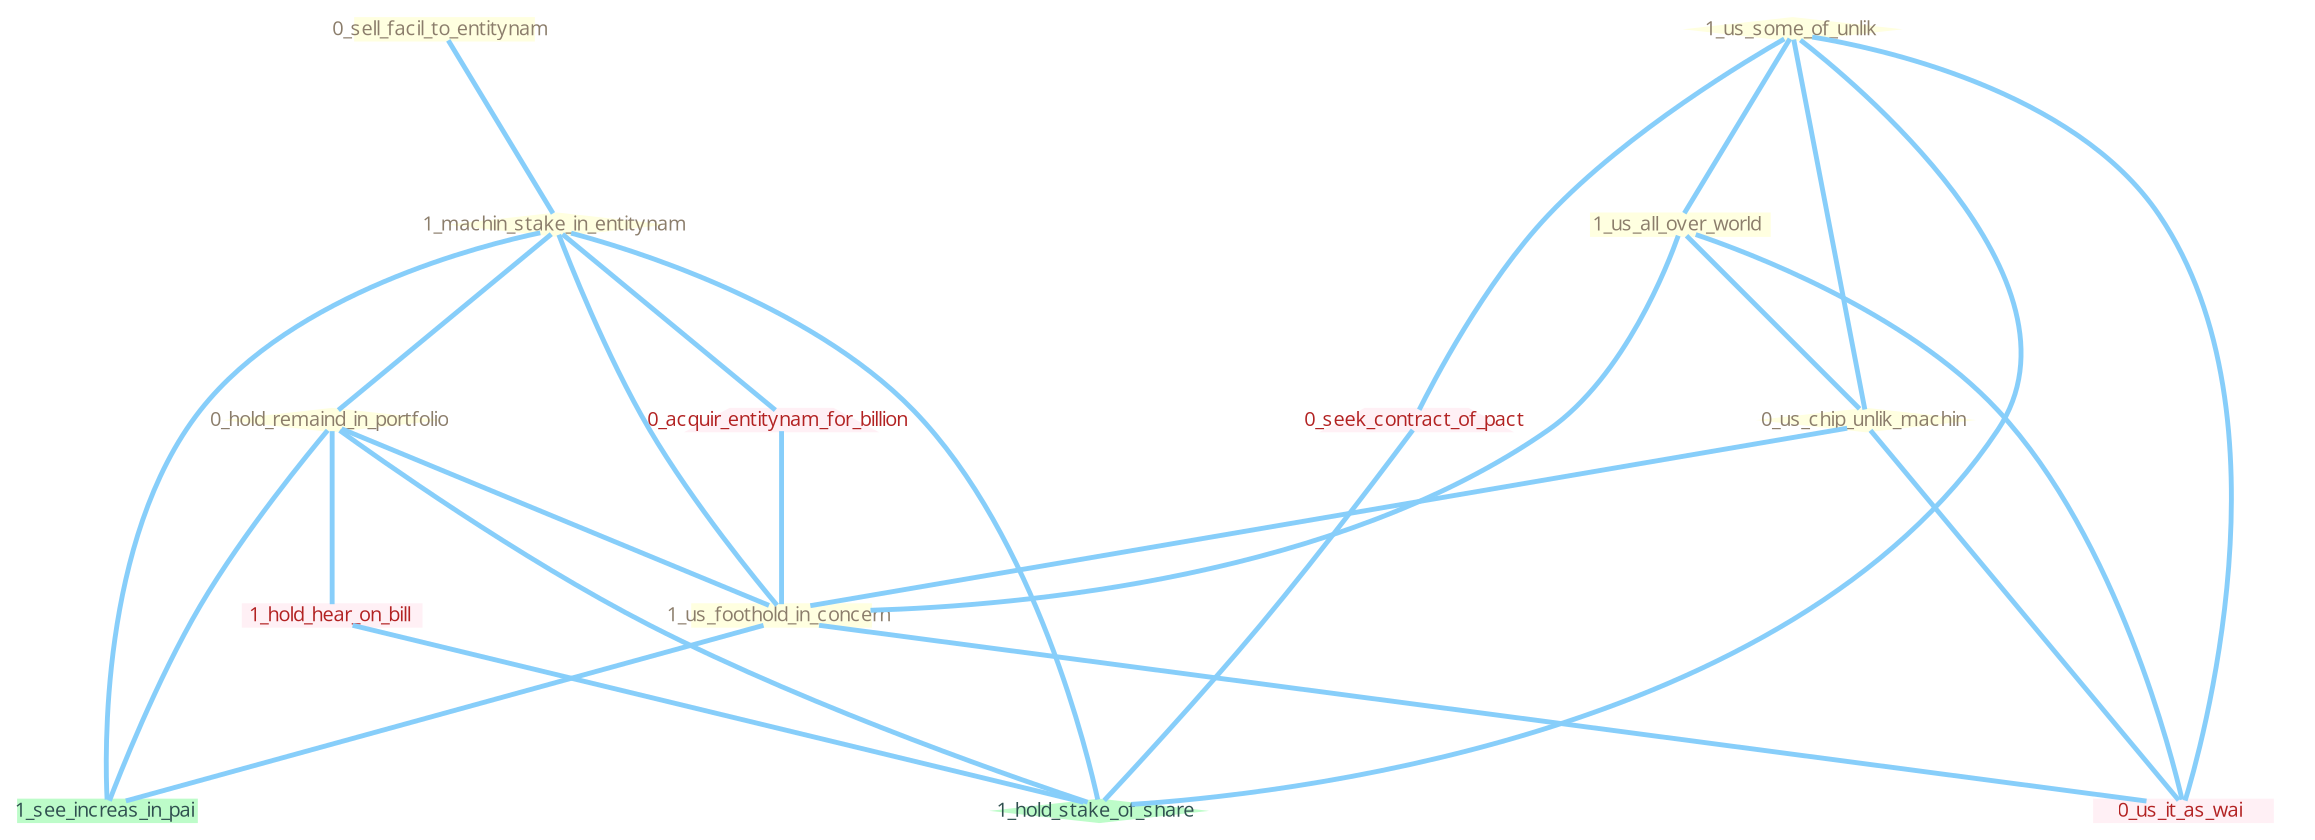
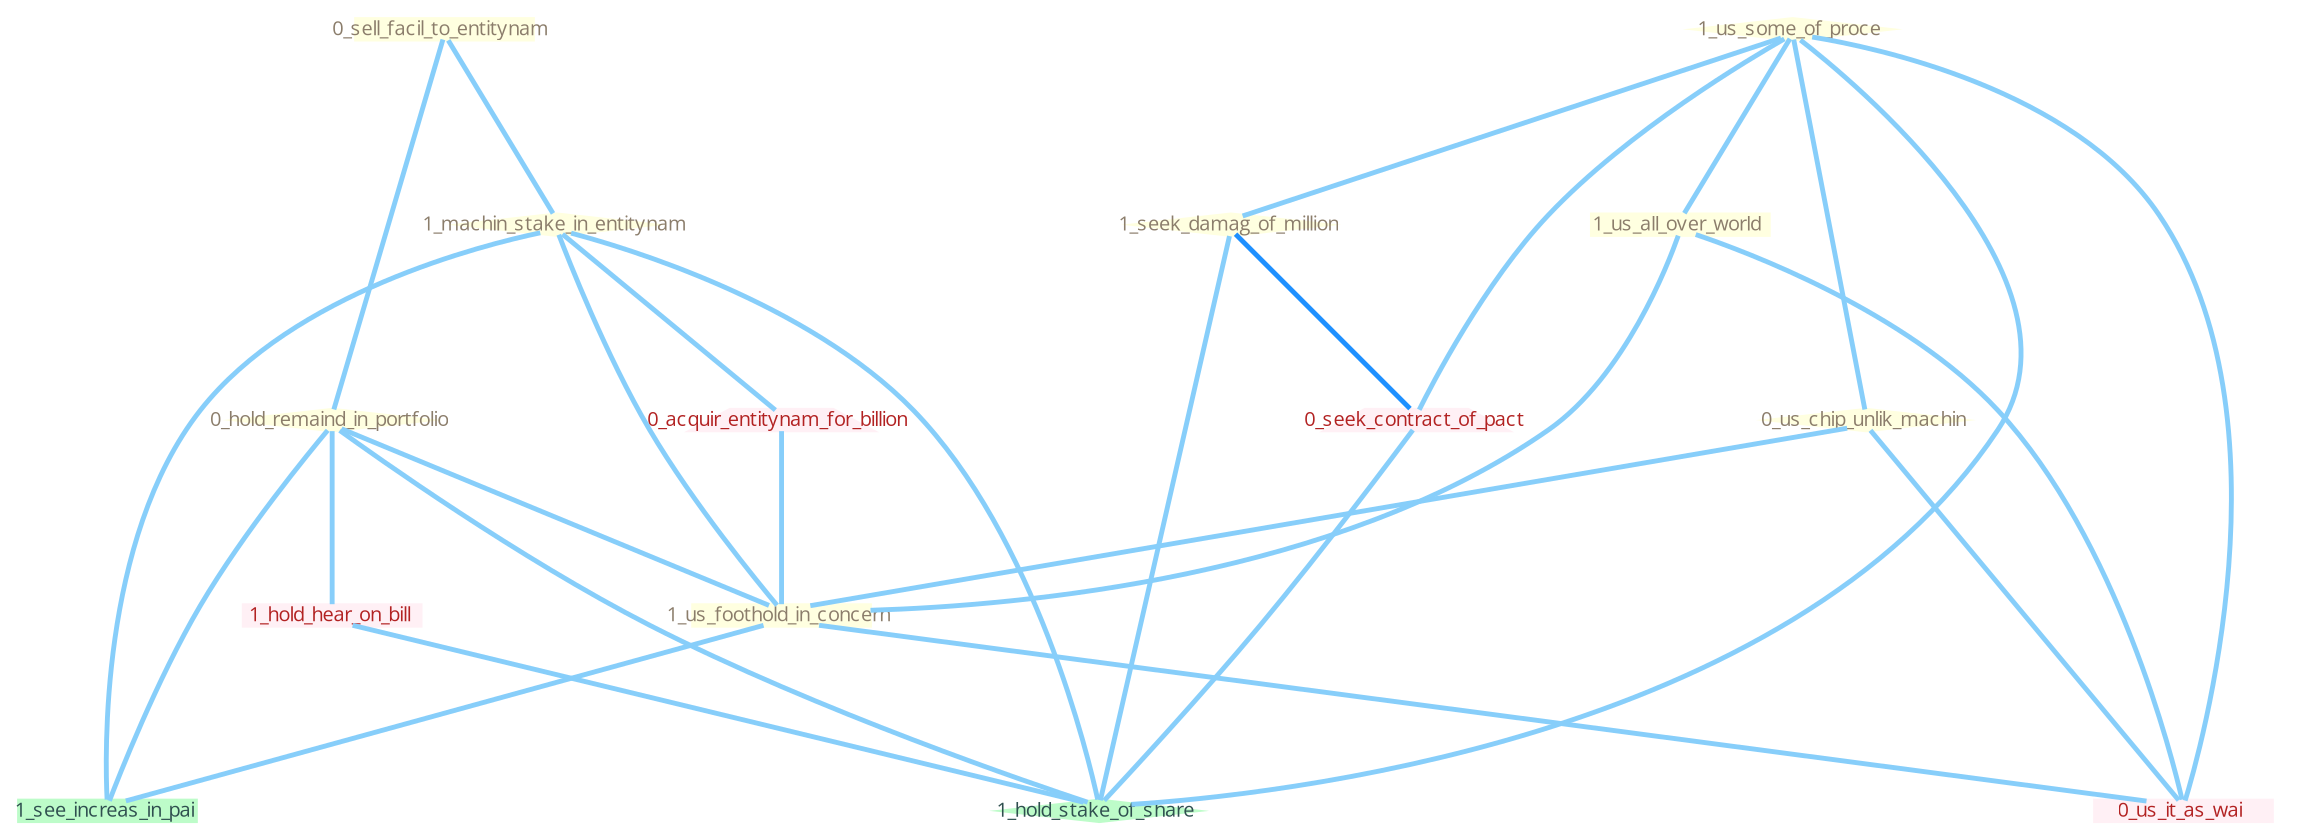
node "1_us_some_of_unlik": label "1_us_some_of_unlik" -> "1_us_some_of_proce"
node "1_seek_damag_of_million": added
edge "1_machin_stake_in_entitynam" -- "0_hold_remaind_in_portfolio": now "0_sell_facil_to_entitynam" -- "0_hold_remaind_in_portfolio"
edge "1_us_all_over_world" -- "0_us_chip_unlik_machin": removed
